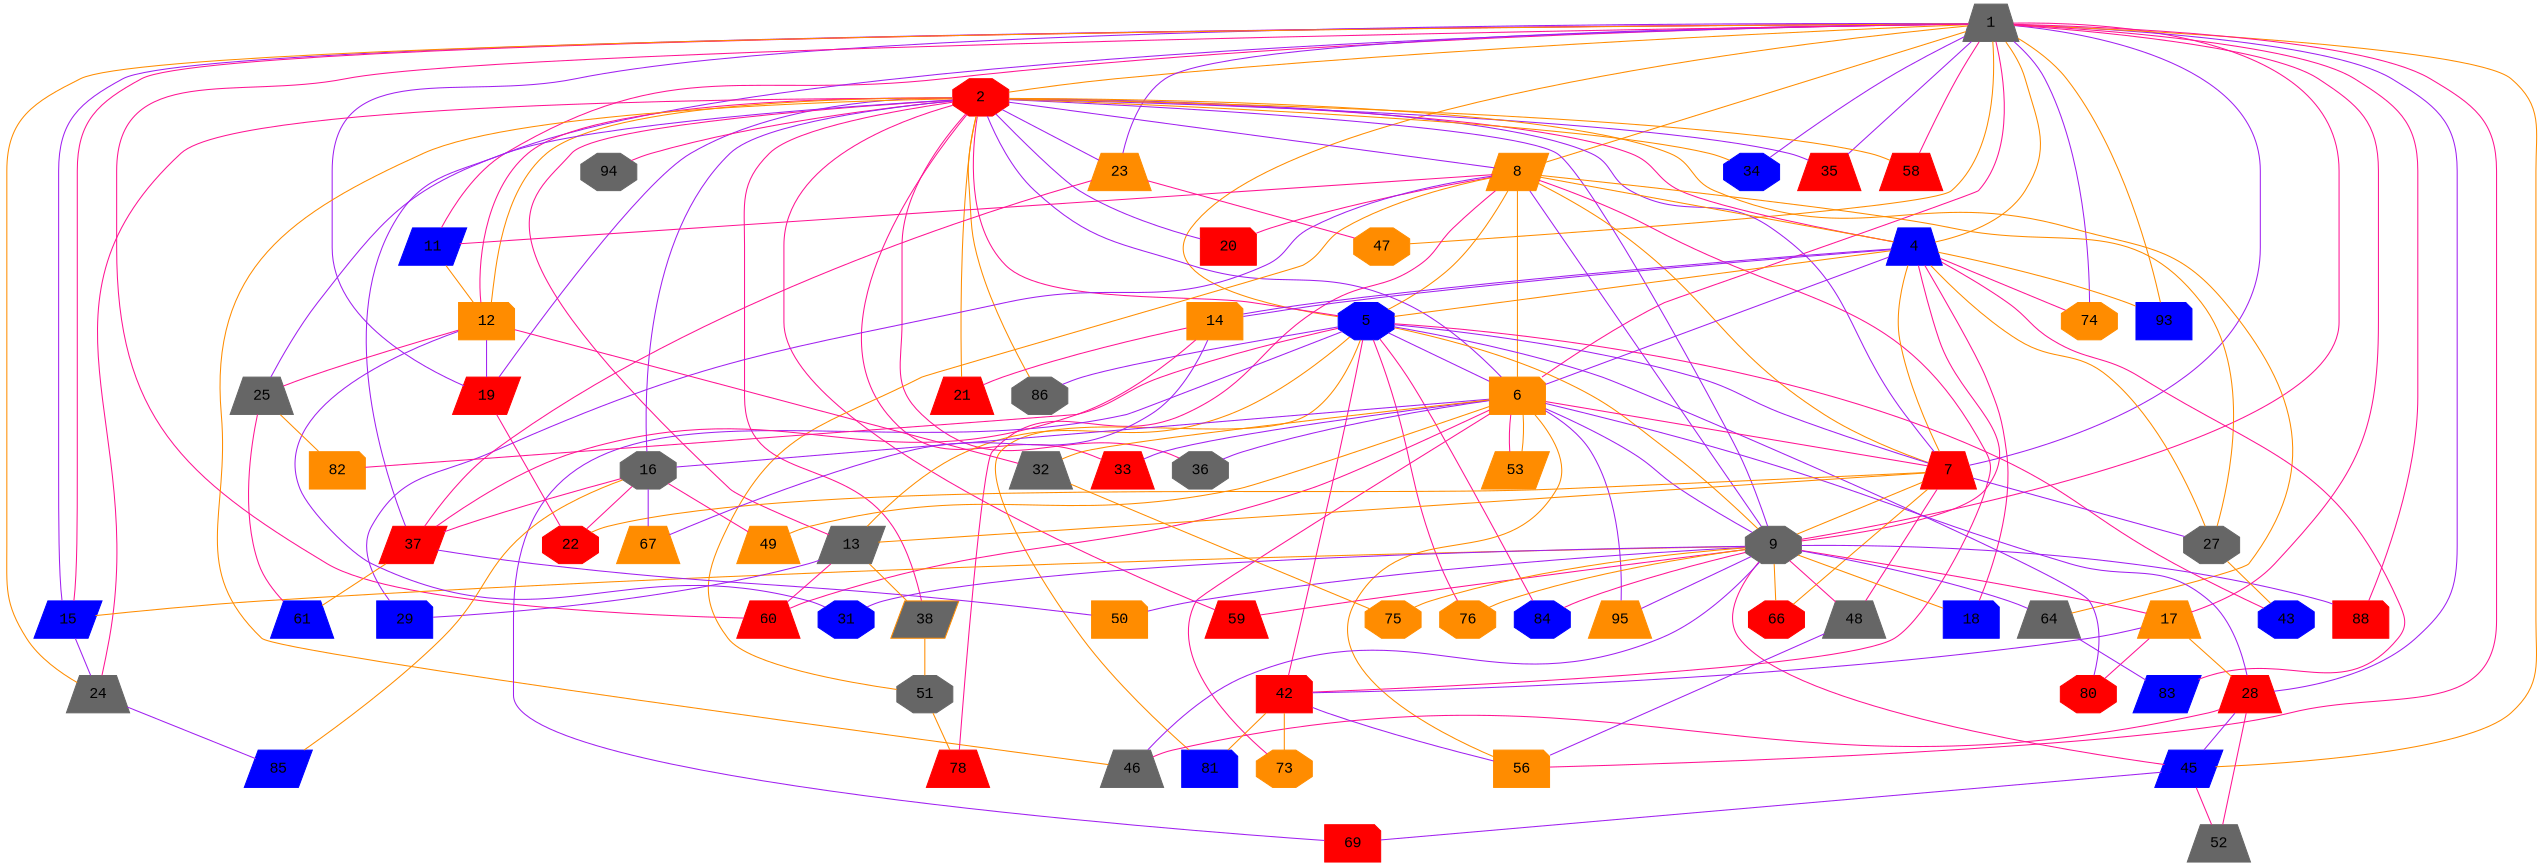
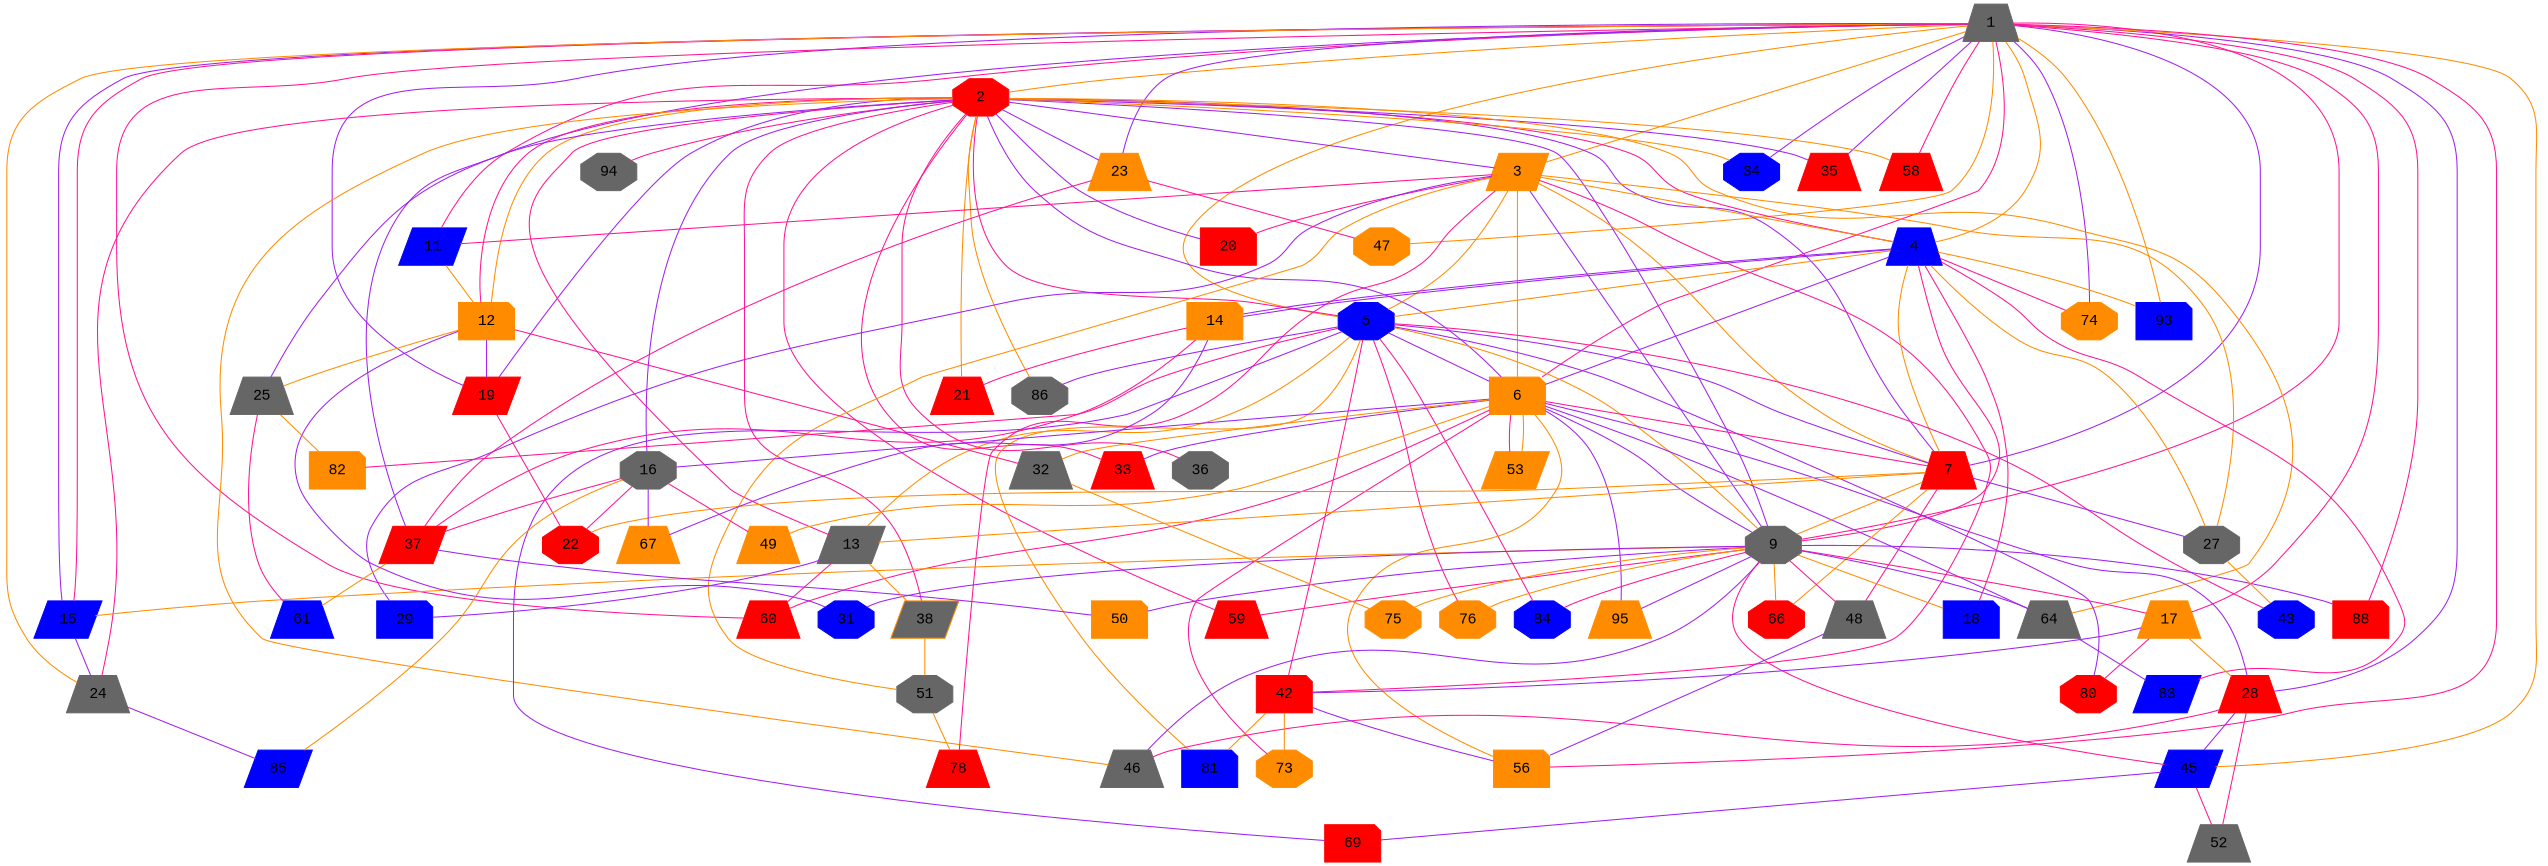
node "8": label "8" -> "3"
edge "12" -- "25": color deeppink -> darkorange
edge "6" -- "36": now "6" -- "64"
